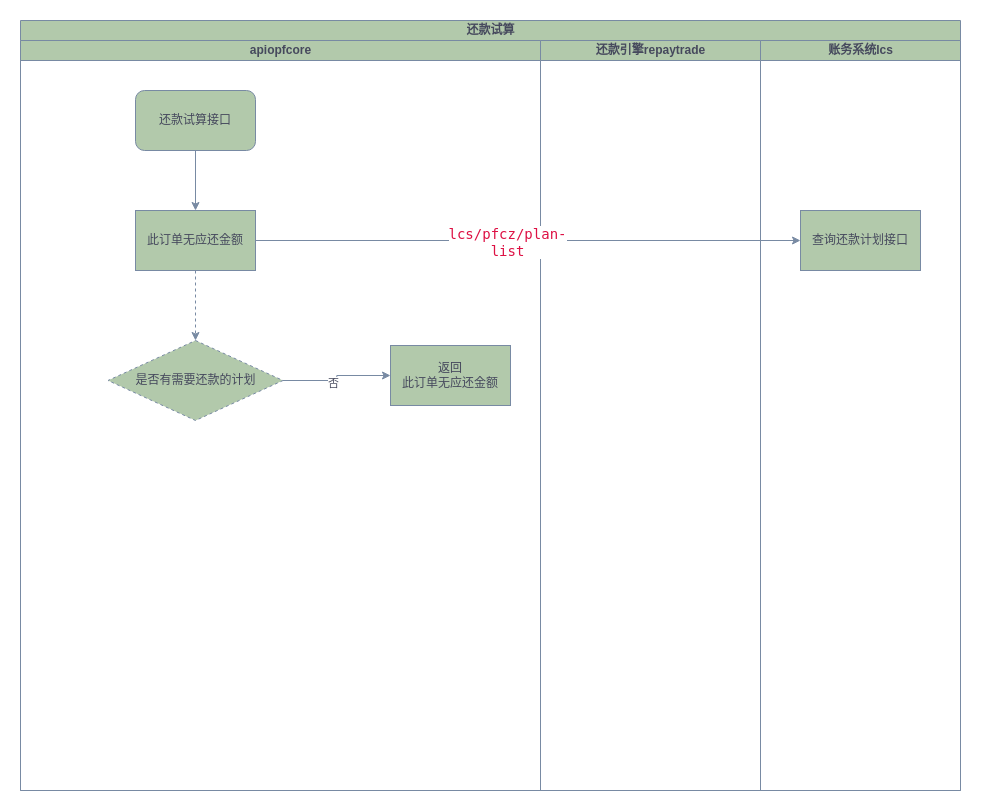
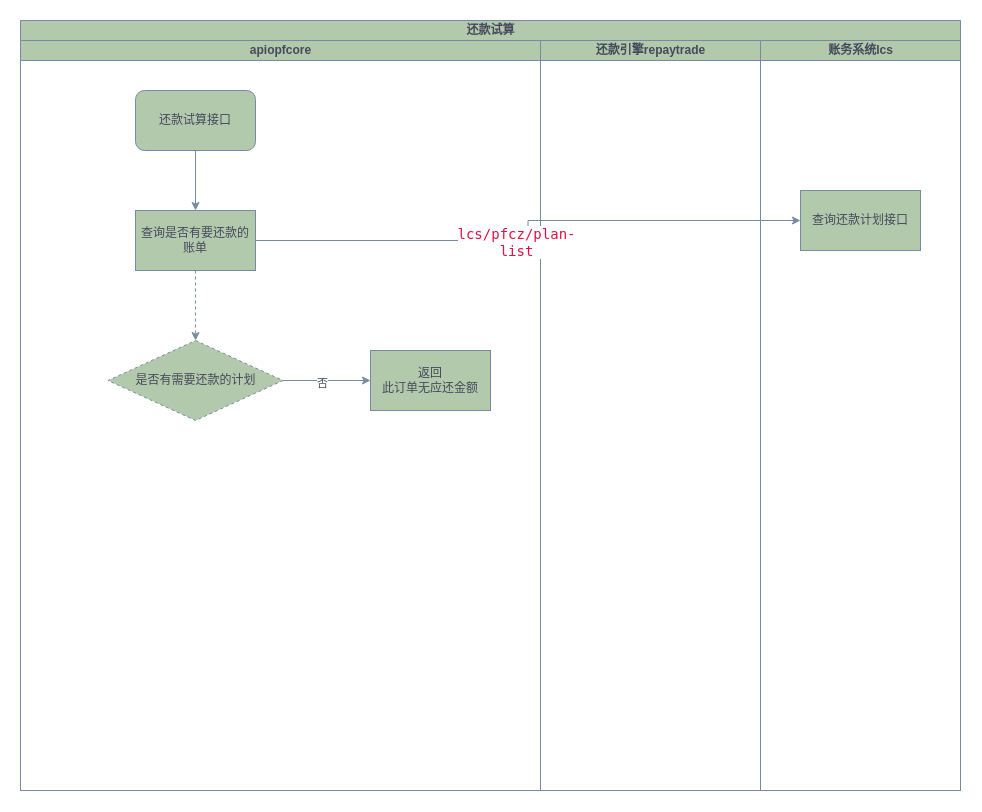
node "此订单无应还金额": label "此订单无应还金额" -> "查询是否有要还款的账单"
node "查询还款计划接口": moved (861, 241) -> (861, 221)
node "返回 此订单无应还金额": moved (451, 376) -> (431, 381)
